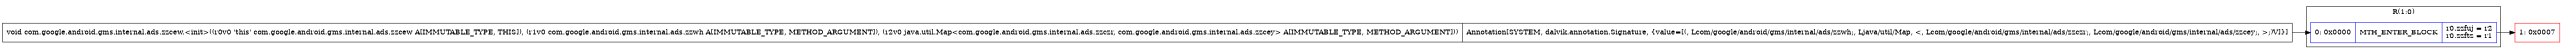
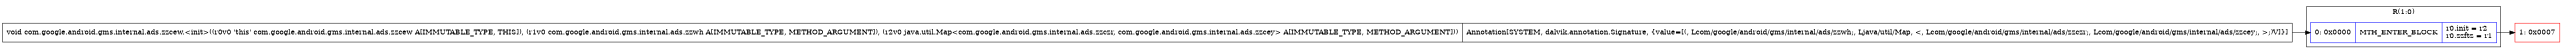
node "0: 0x0000": text "r0.zzfuj = r2" -> "r0.init = r2"
